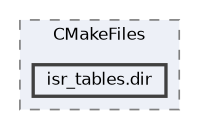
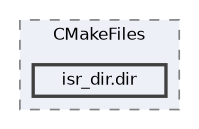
node "isr_tables.dir": label "isr_tables.dir" -> "isr_dir.dir"
